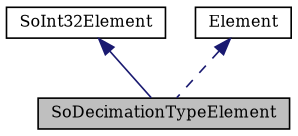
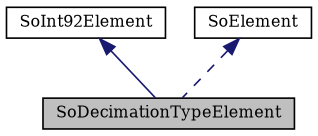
node "SoInt32Element": label "SoInt32Element" -> "SoInt92Element"
node "Element": label "Element" -> "SoElement"
